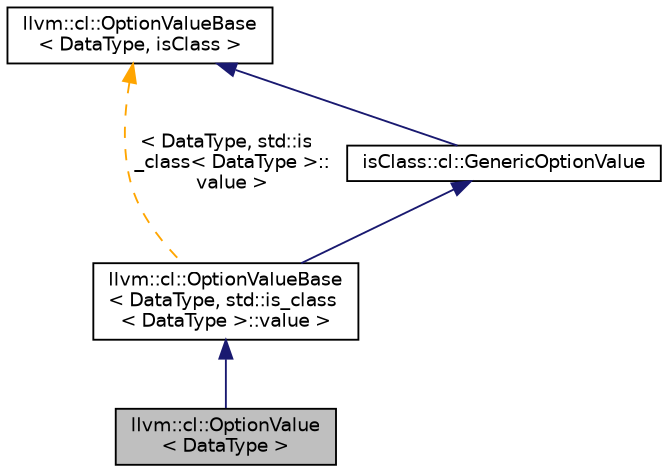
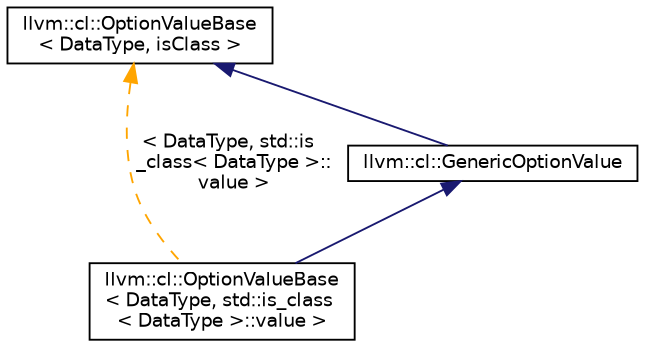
node "isClass::cl::GenericOptionValue": label "isClass::cl::GenericOptionValue" -> "llvm::cl::GenericOptionValue"
node "llvm::cl::OptionValue < DataType >": removed
